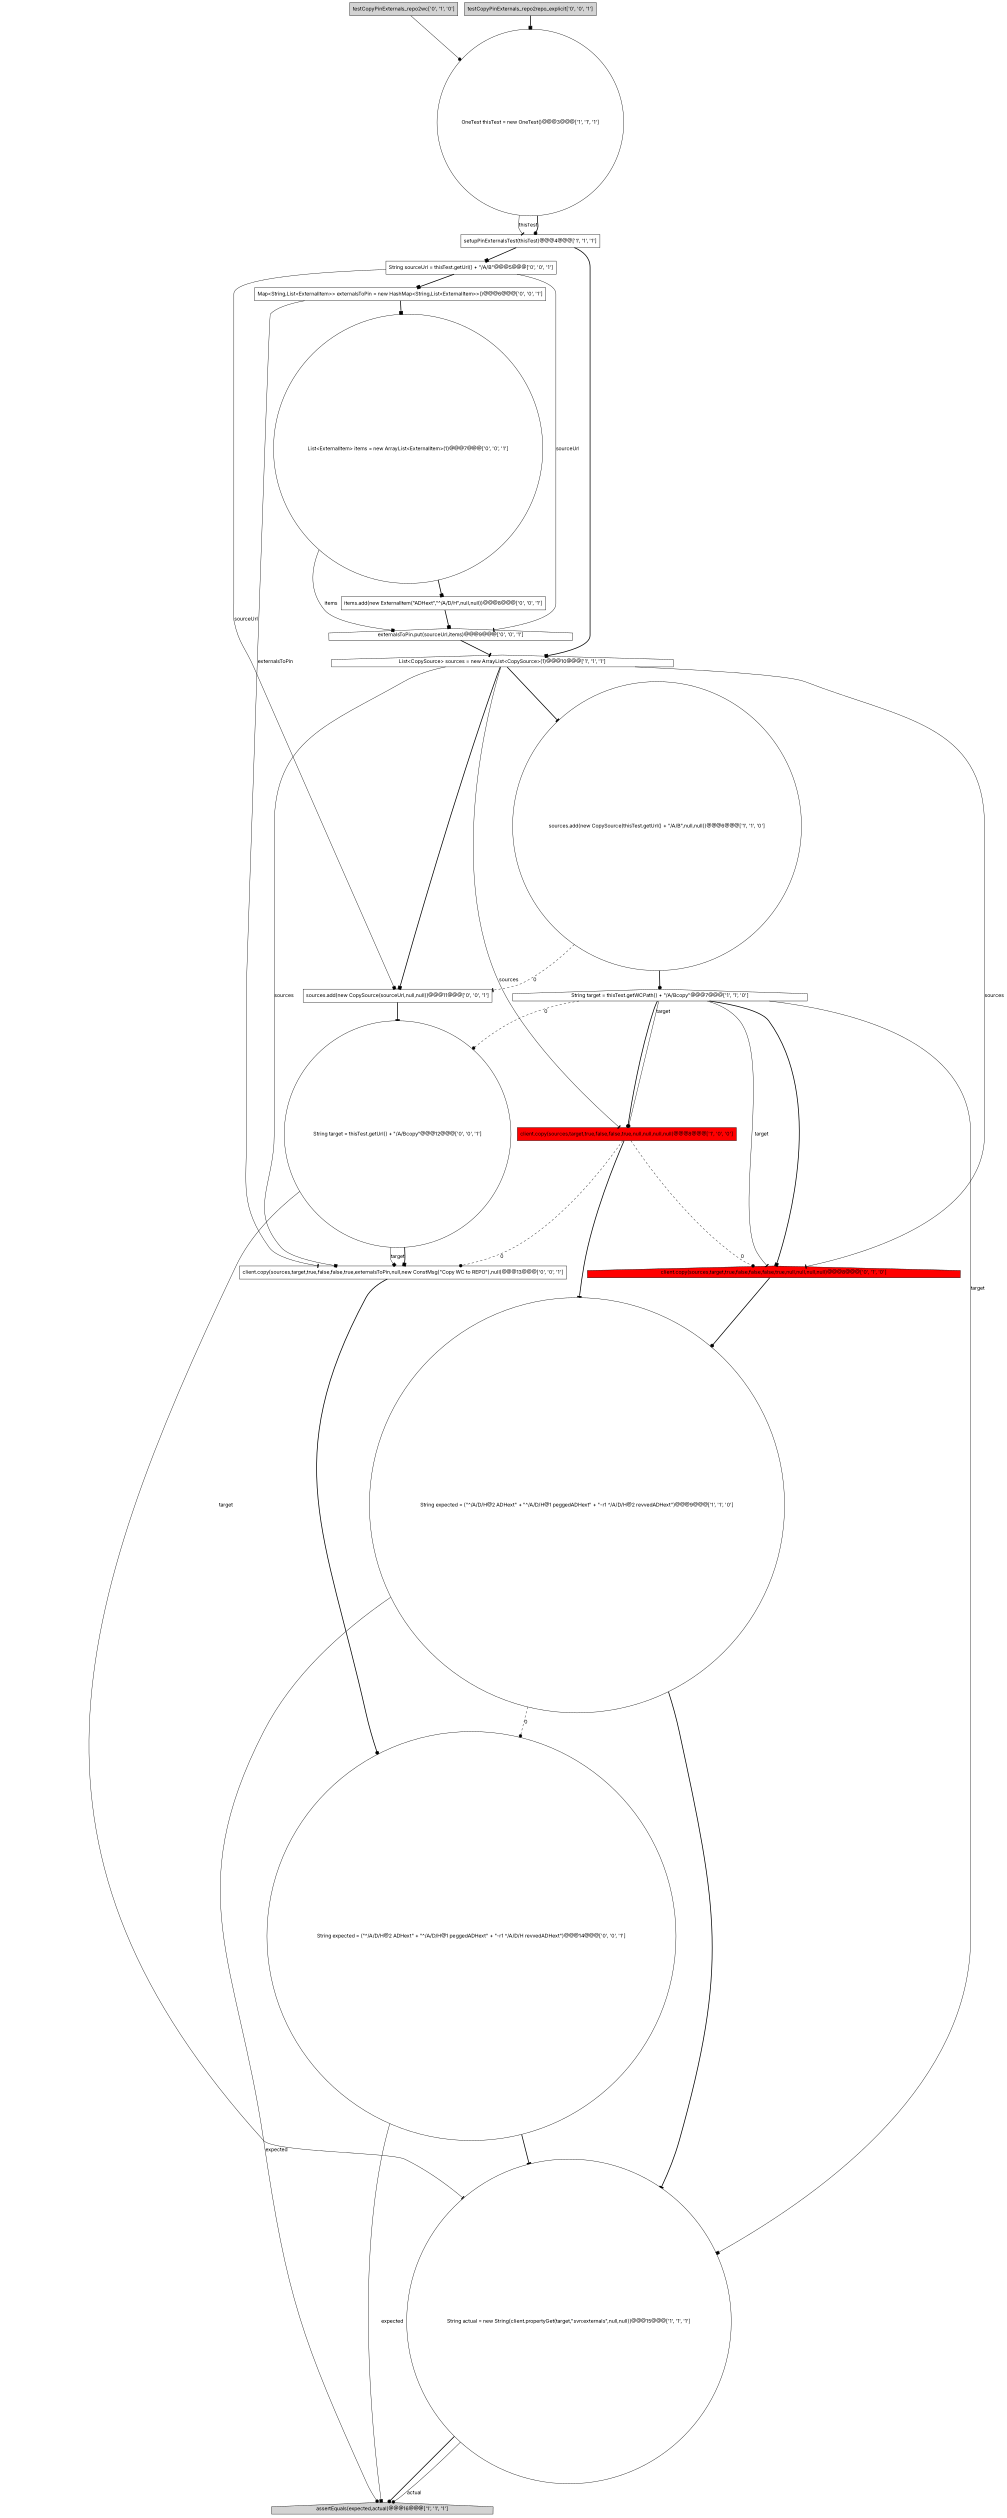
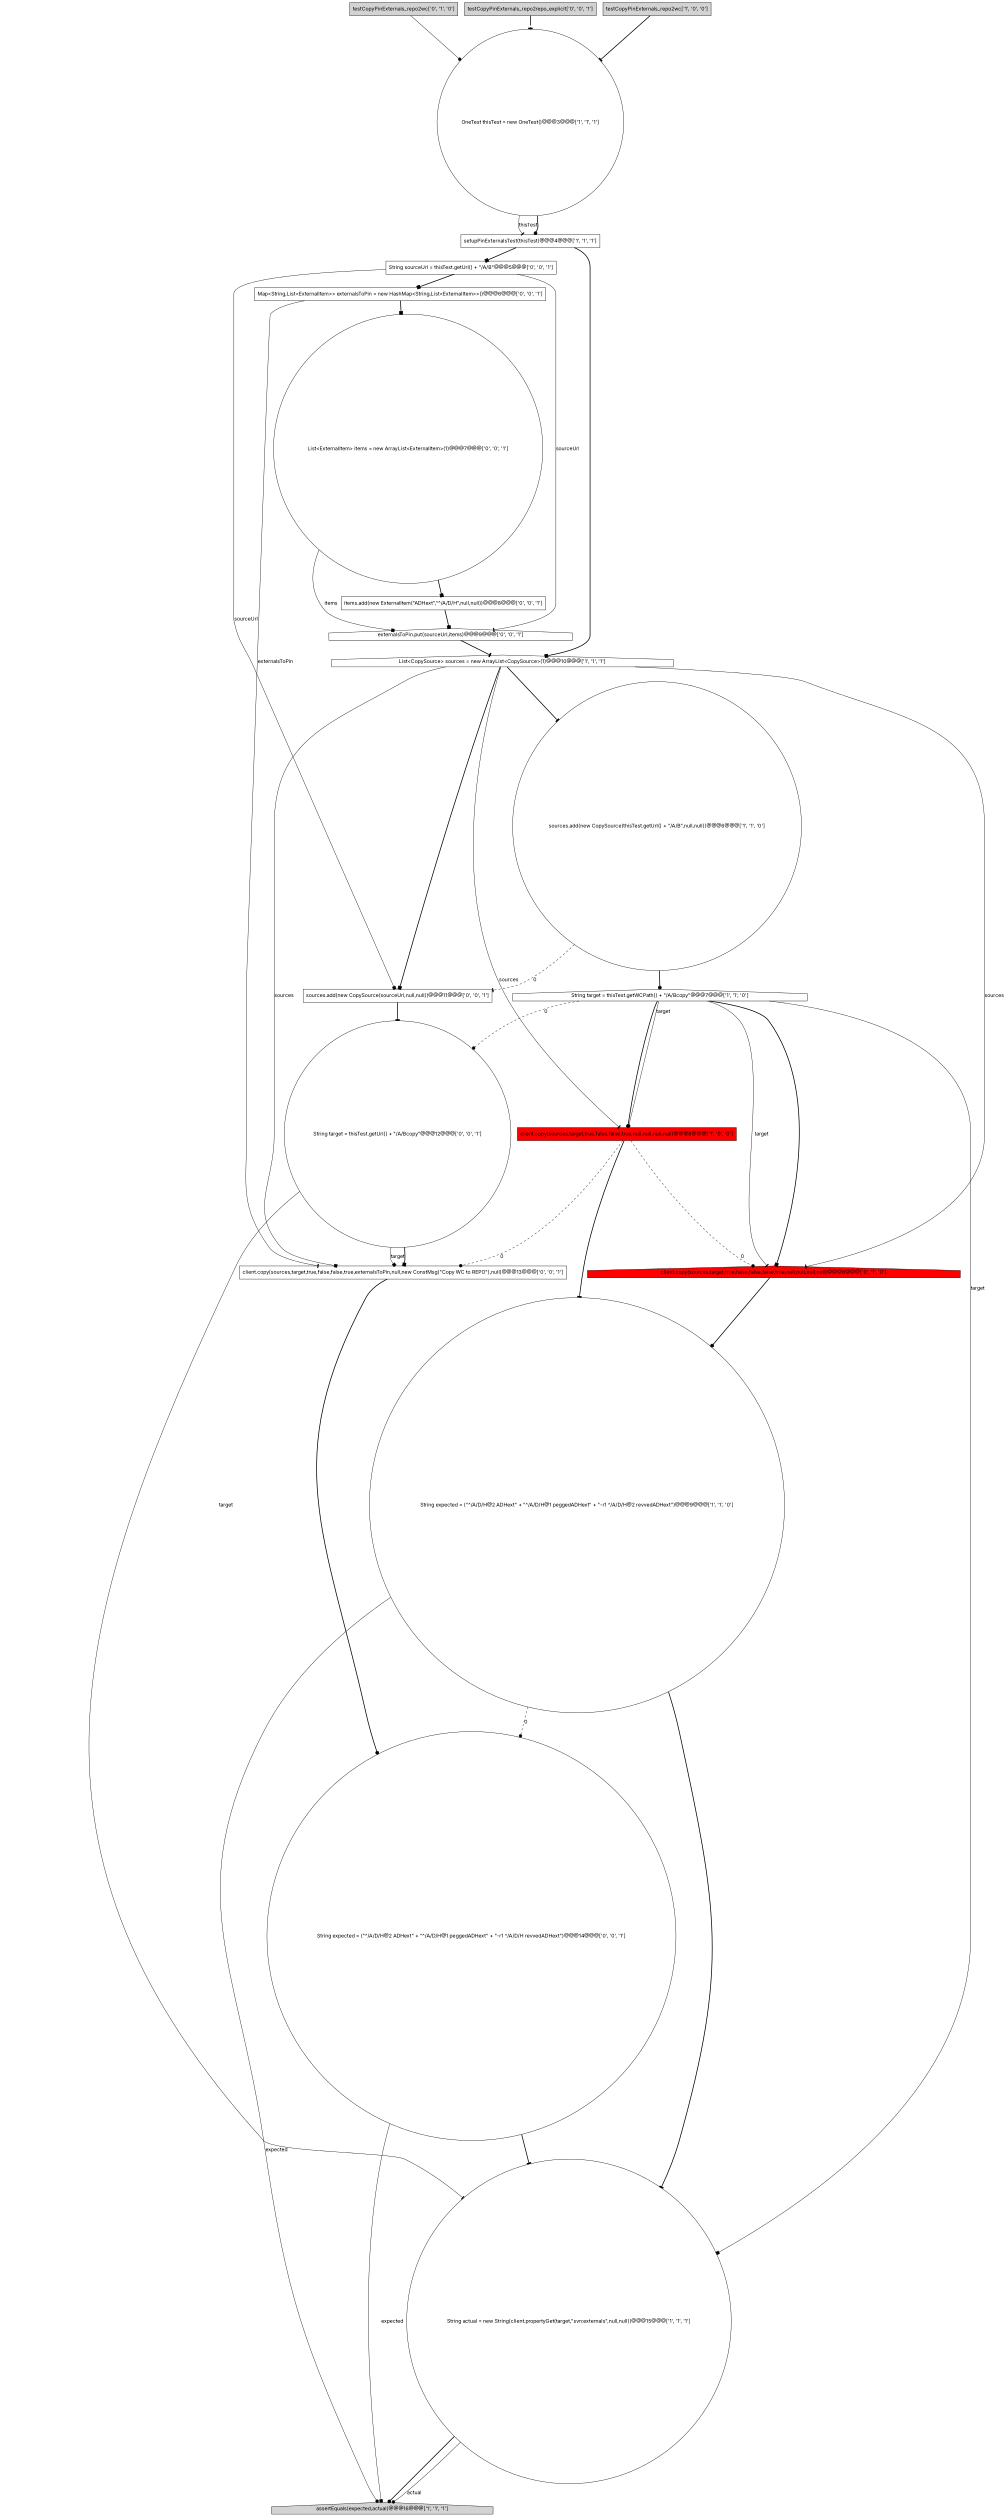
node "testCopyPinExternals_repo2wc['1', '0', '0']": added
edge "testCopyPinExternals_repo2repo_explicit['0', '0', '1']" -> "OneTest thisTest = new OneTest()@@@3@@@['1', '1', '1']": arrowhead box -> tee
